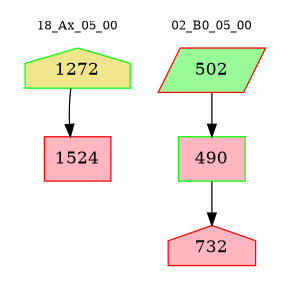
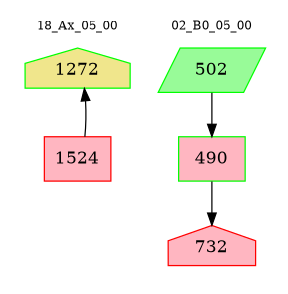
node "502": color red -> green
edge "1272" -> "1524": reversed
